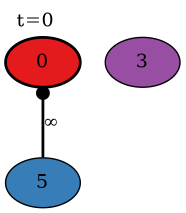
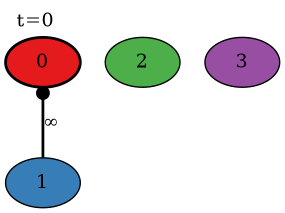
node "2": added
node "5": label "5" -> "1"
